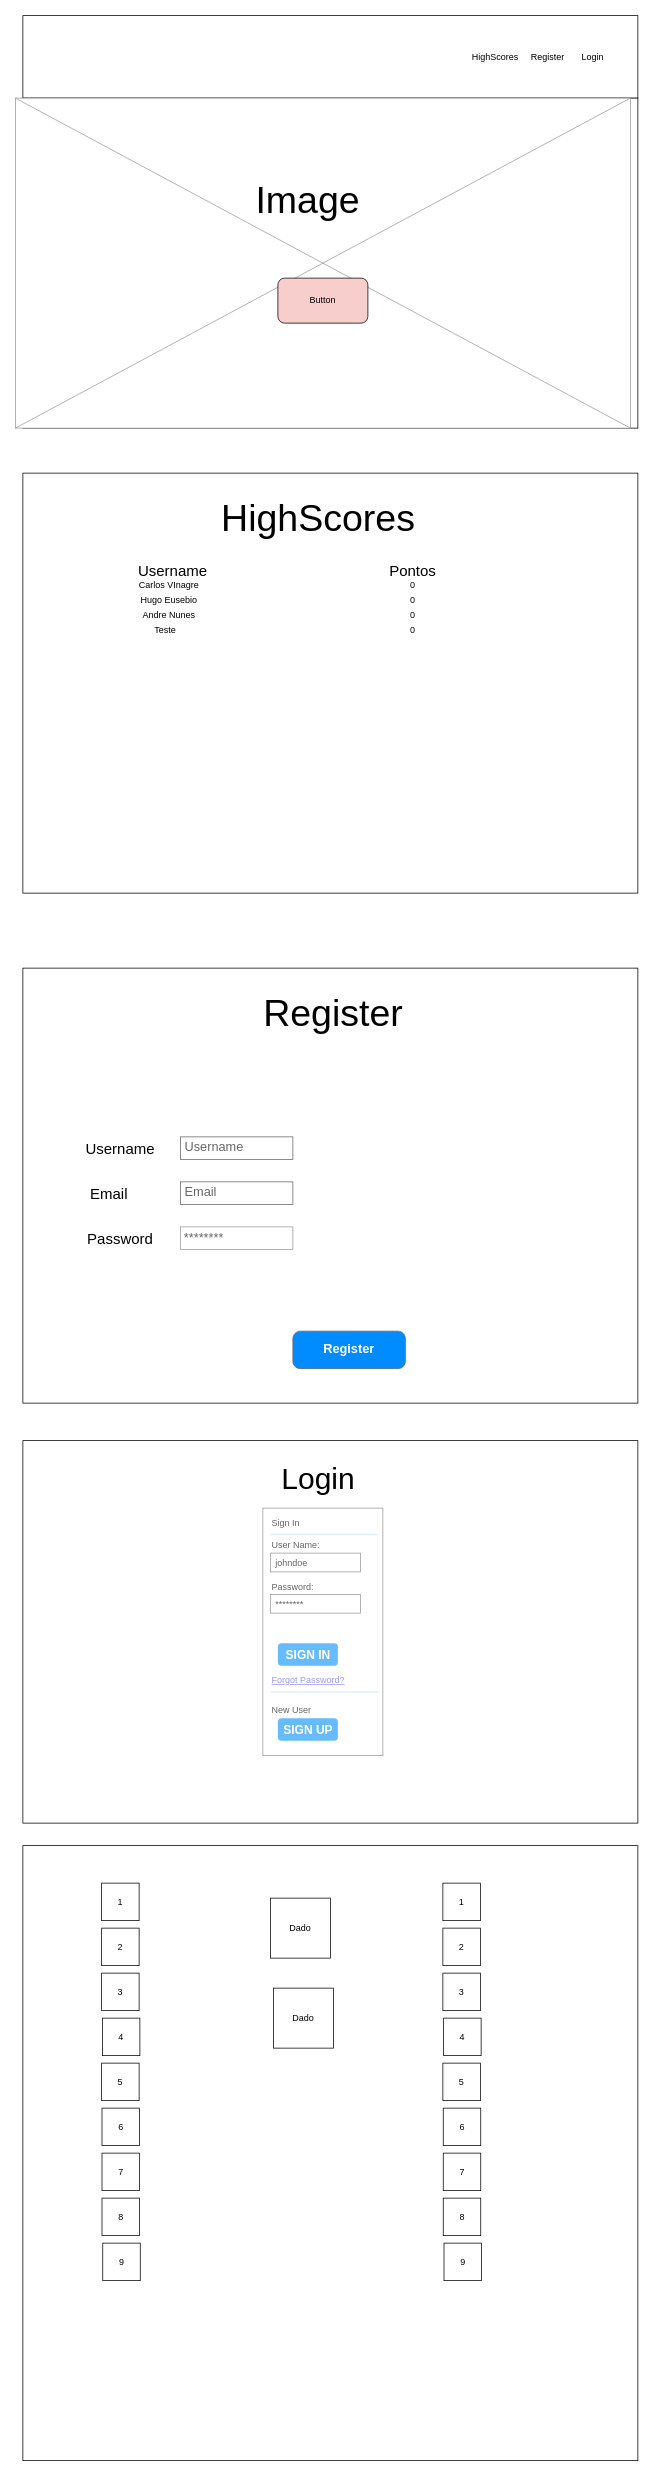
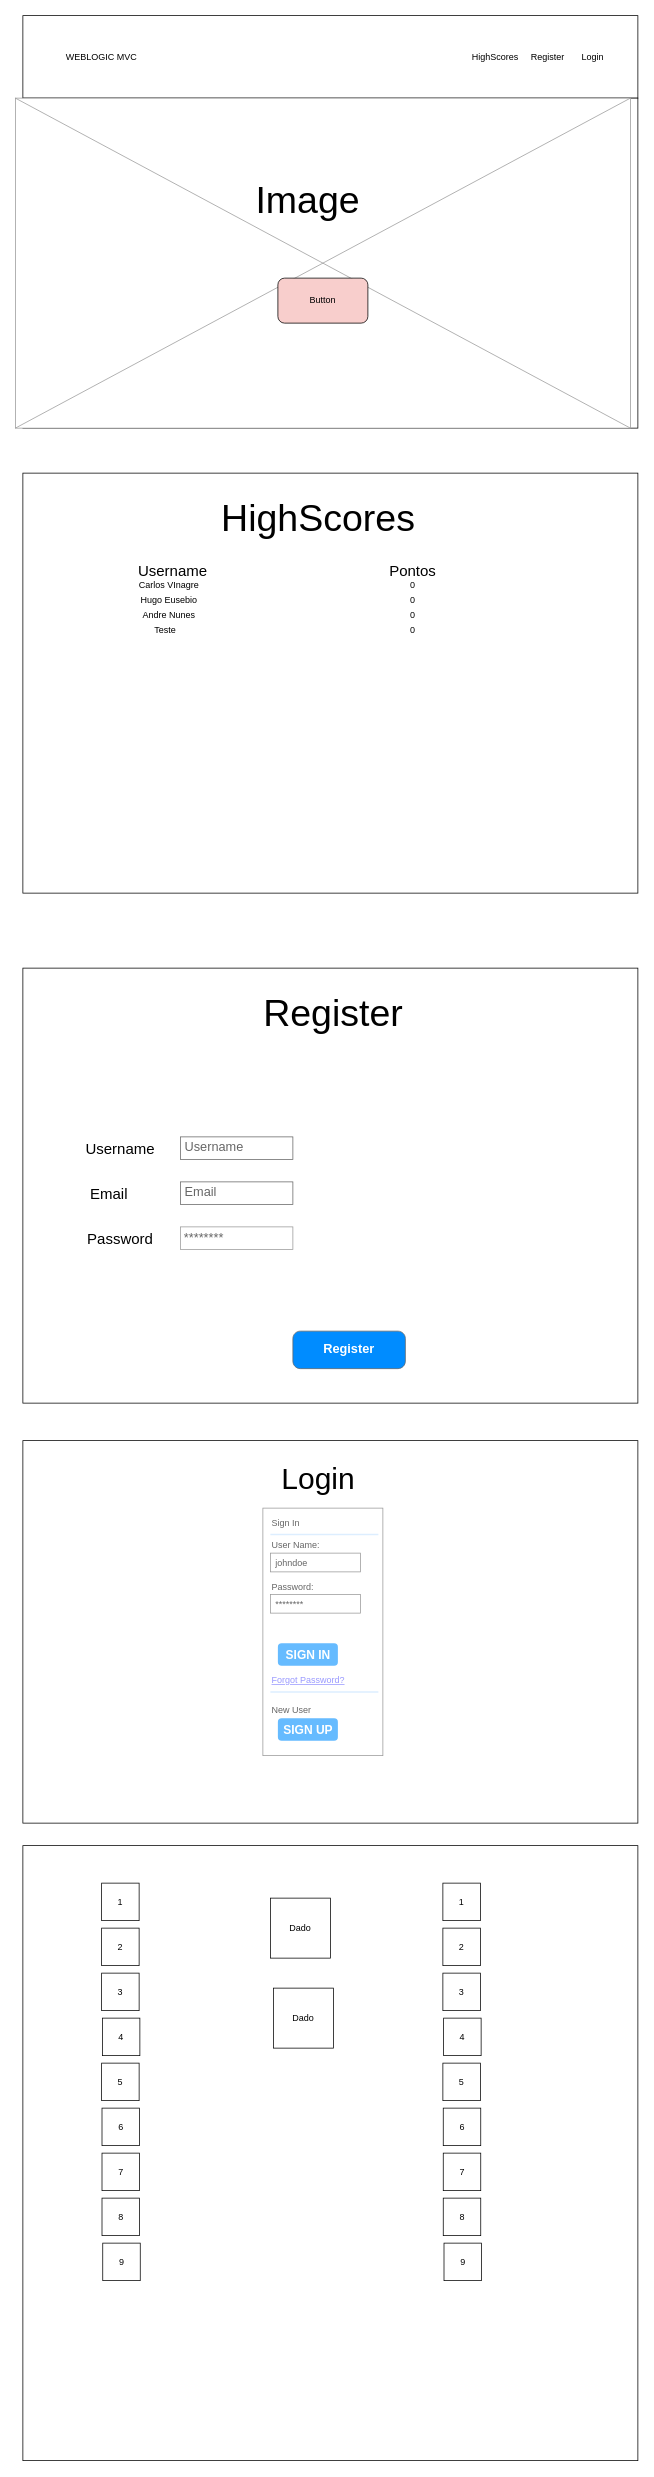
node "WEBLOGIC MVC": added
